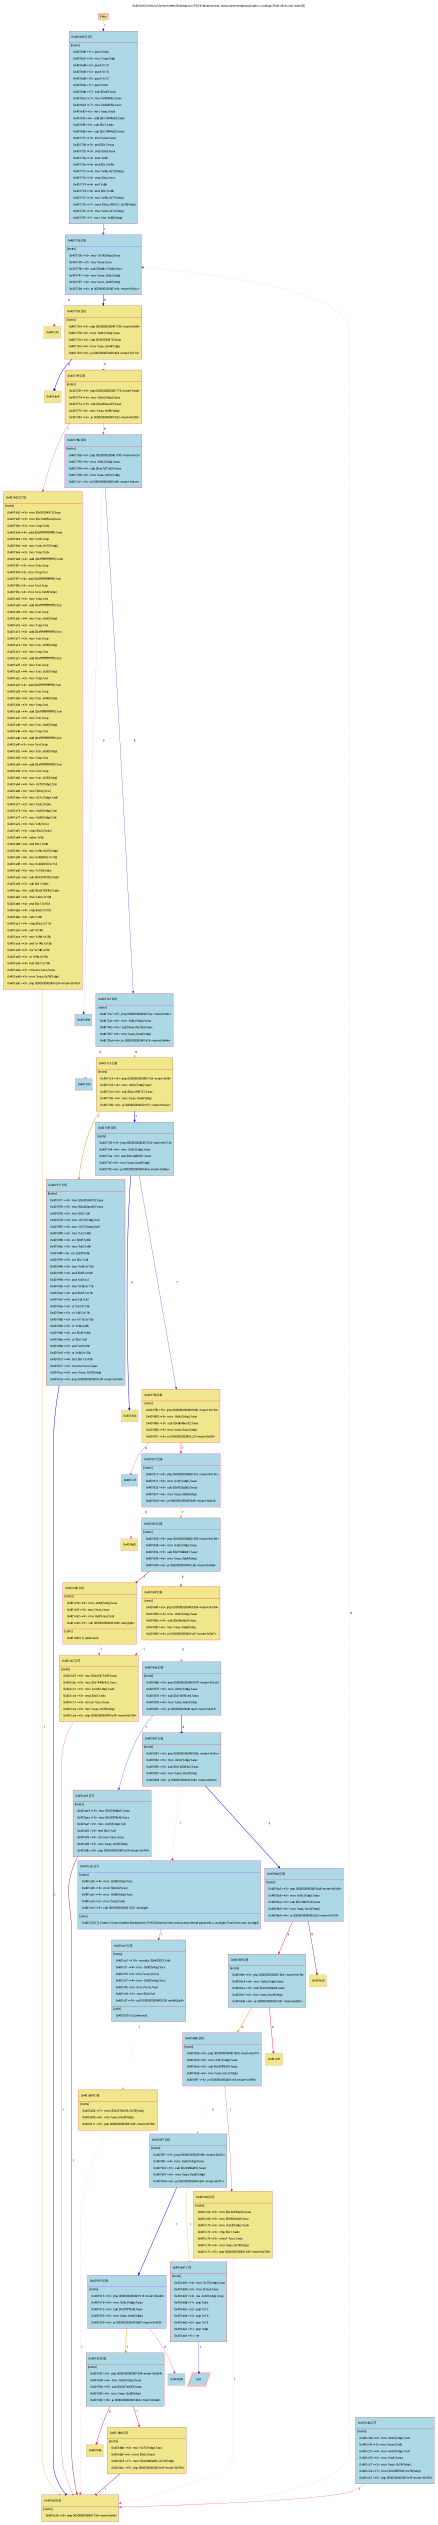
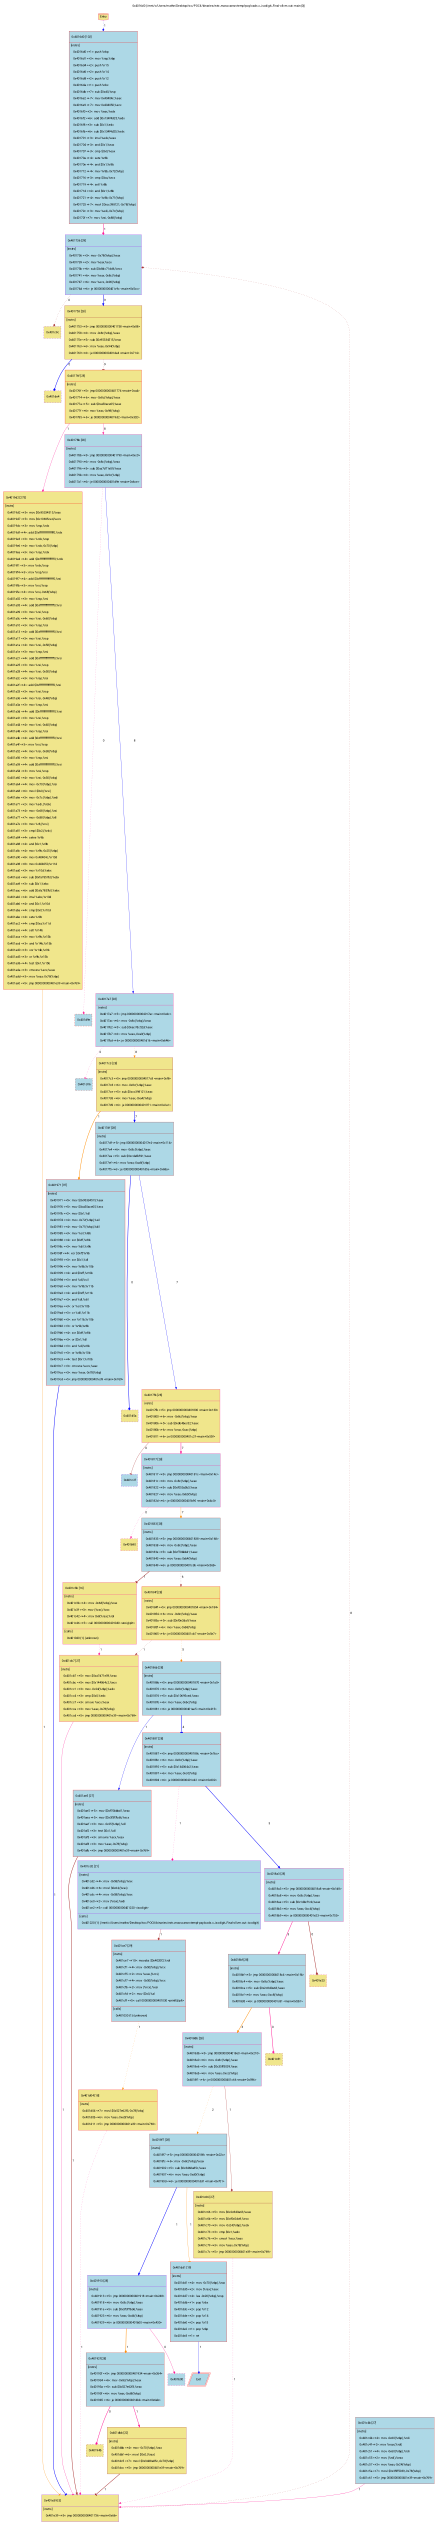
edge "0x40178b [28]" -> "0x401d9e": color blue -> deeppink
